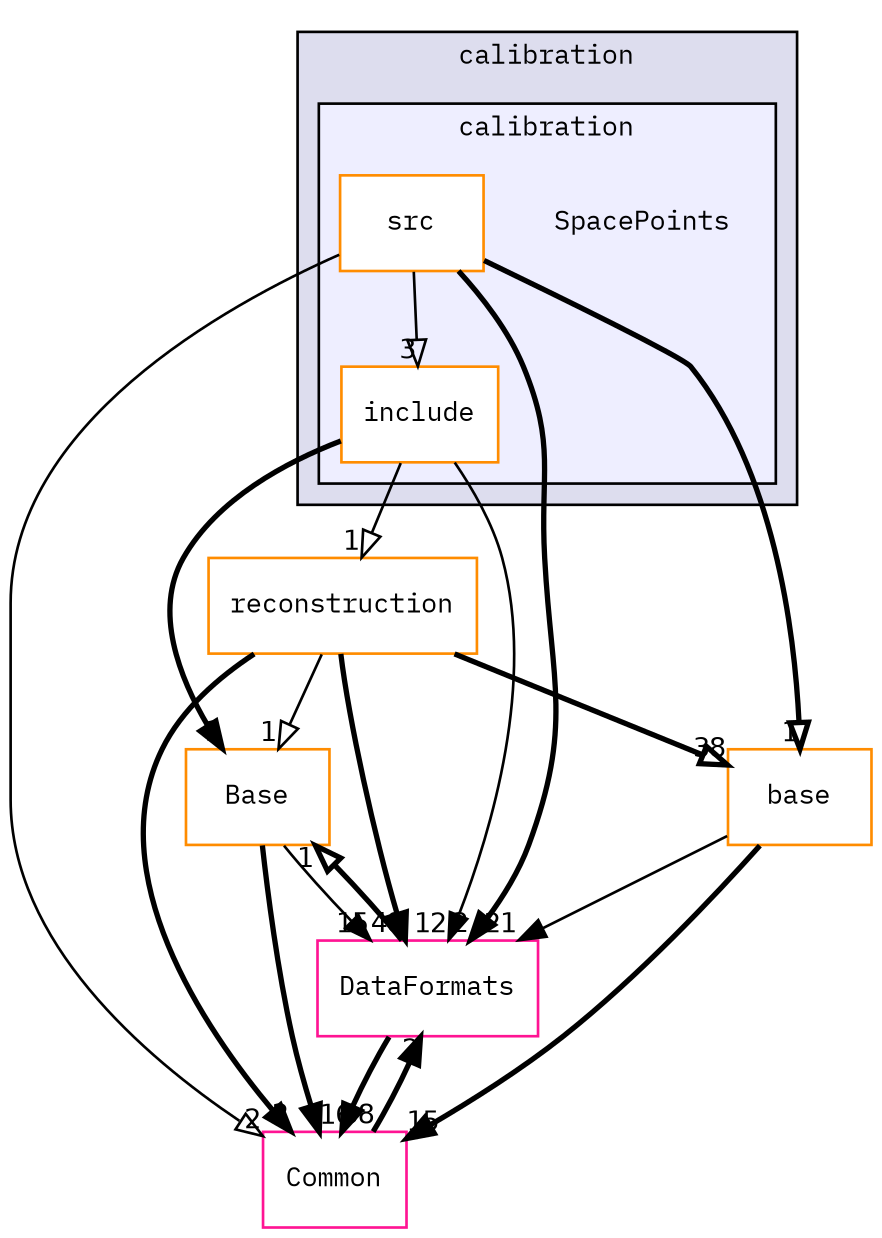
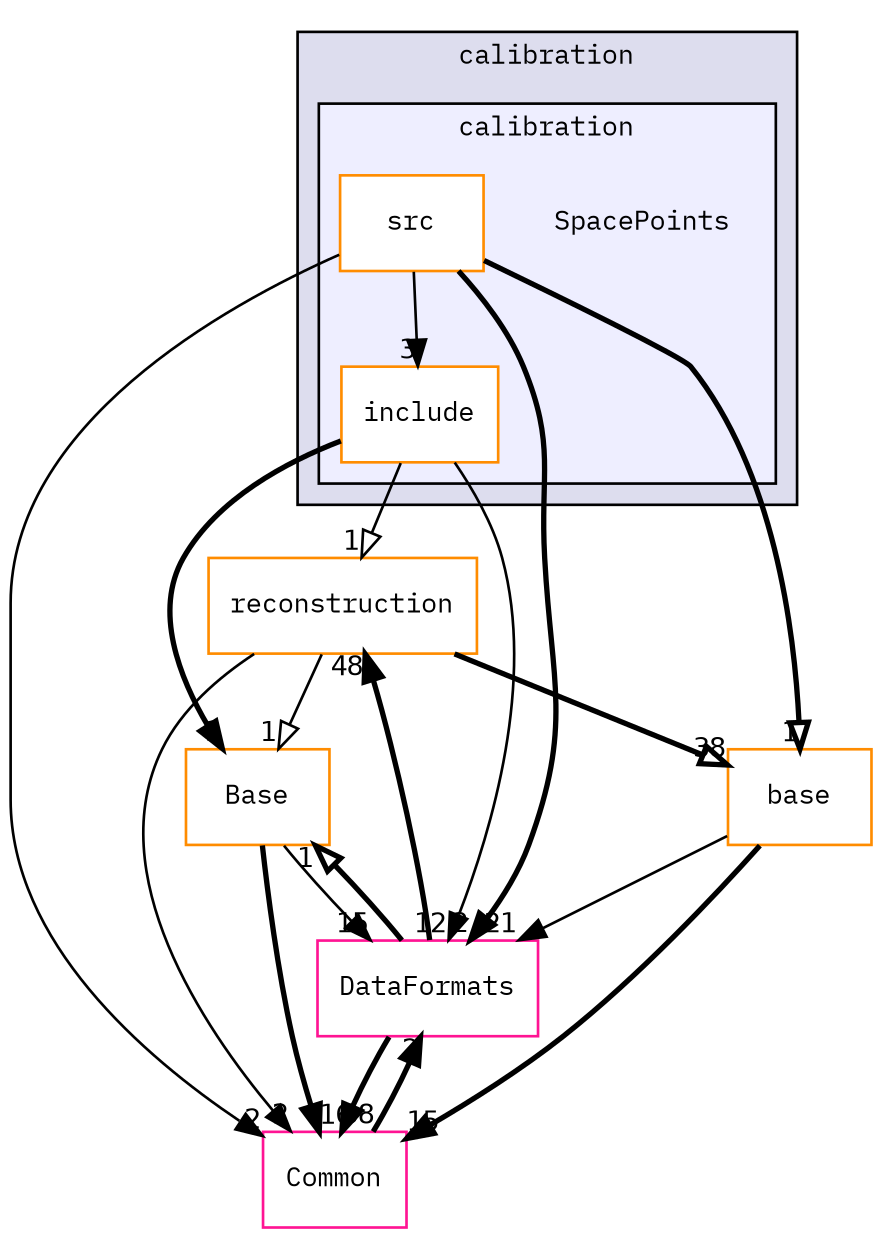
edge "src" -> "include": arrowhead onormal -> normal
edge "src" -> "Common": arrowhead onormal -> normal
edge "reconstruction" -> "DataFormats": reversed
edge "reconstruction" -> "Common": style bold -> solid
